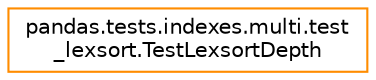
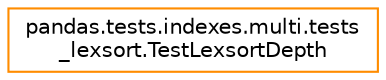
node "pandas.tests.indexes.multi.test _lexsort.TestLexsortDepth": label "pandas.tests.indexes.multi.test _lexsort.TestLexsortDepth" -> "pandas.tests.indexes.multi.tests _lexsort.TestLexsortDepth"
